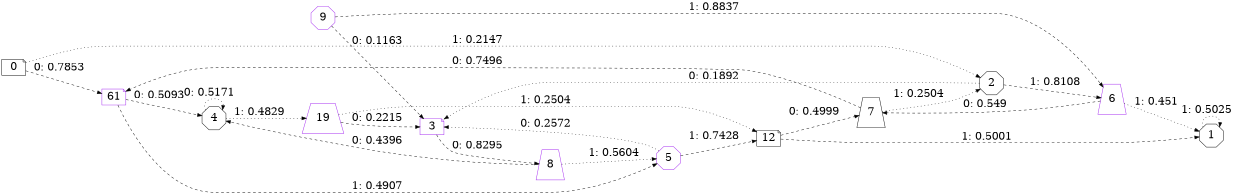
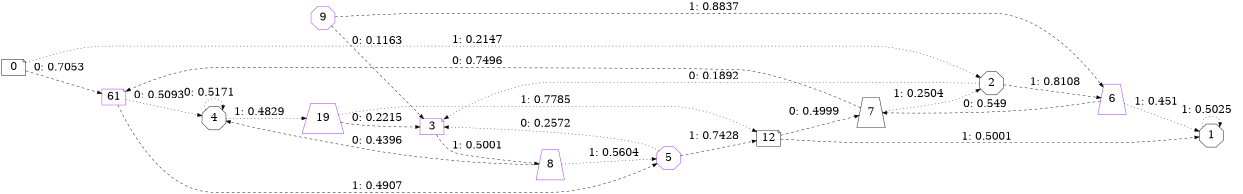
edge "0" -> "61": label "0: 0.7853   " -> "0: 0.7053   "
edge "19" -> "12": label "1: 0.2504   " -> "1: 0.7785   "
edge "61" -> "4": style dashed -> dotted
edge "3" -> "8": label "0: 0.8295   " -> "1: 0.5001   "
